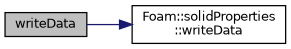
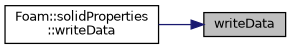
edge "writeData" -> "Foam::solidProperties ::writeData": reversed
